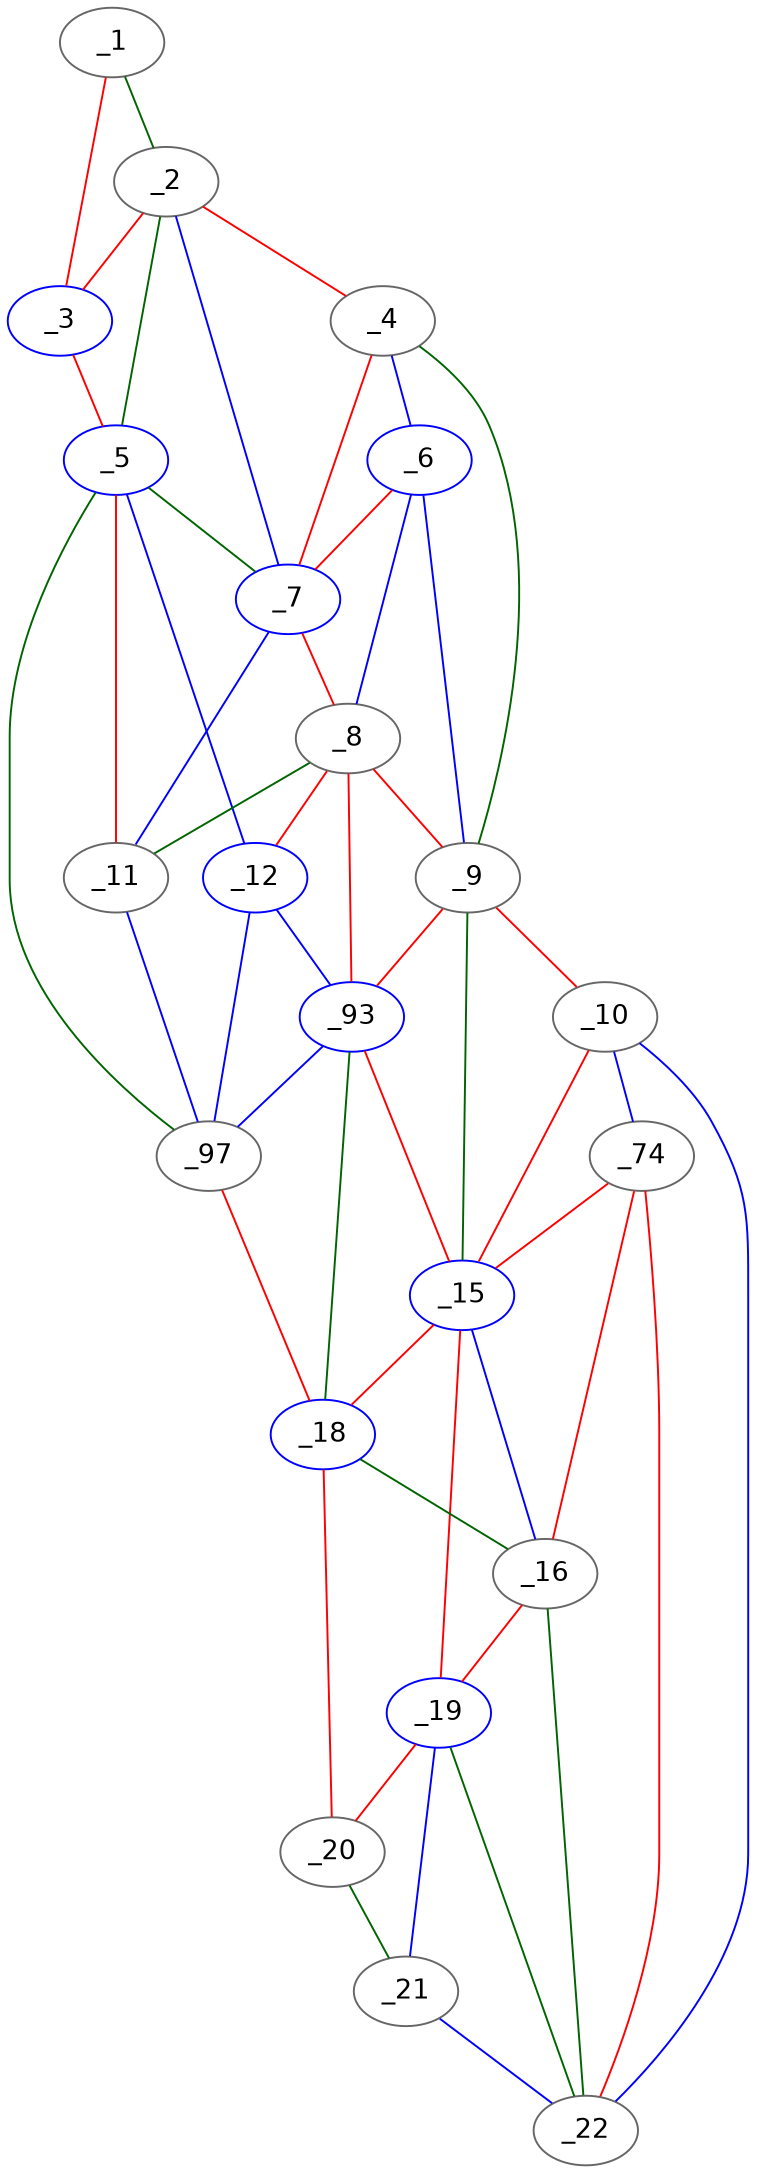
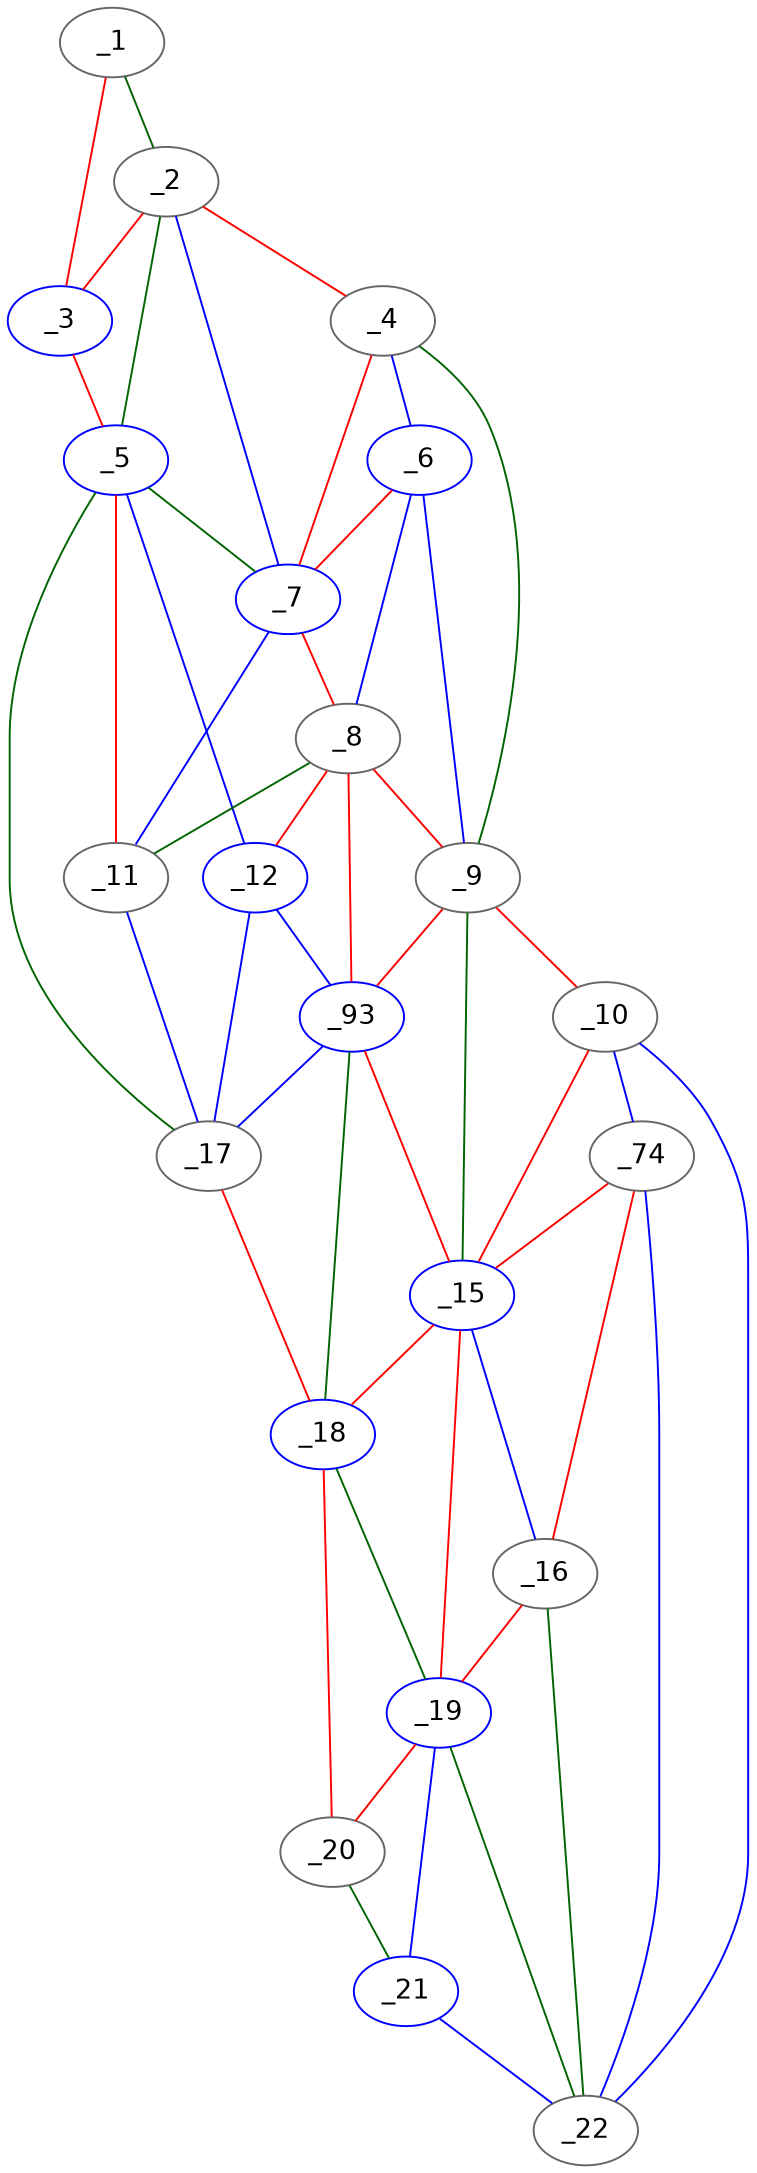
node "_97": label "_97" -> "_17"
edge "_18" -- "_16": now "_18" -- "_19"
edge "_74" -- "_22": color red -> blue
node "_21": color gray40 -> blue
